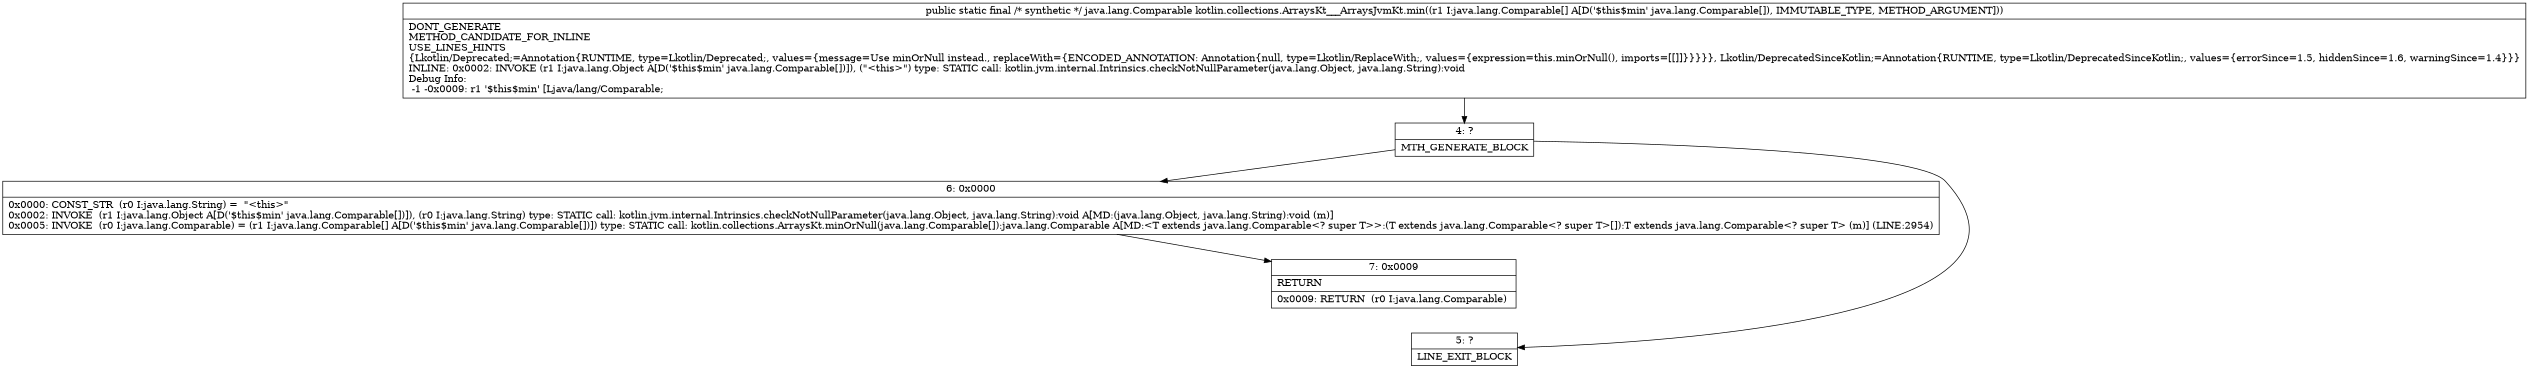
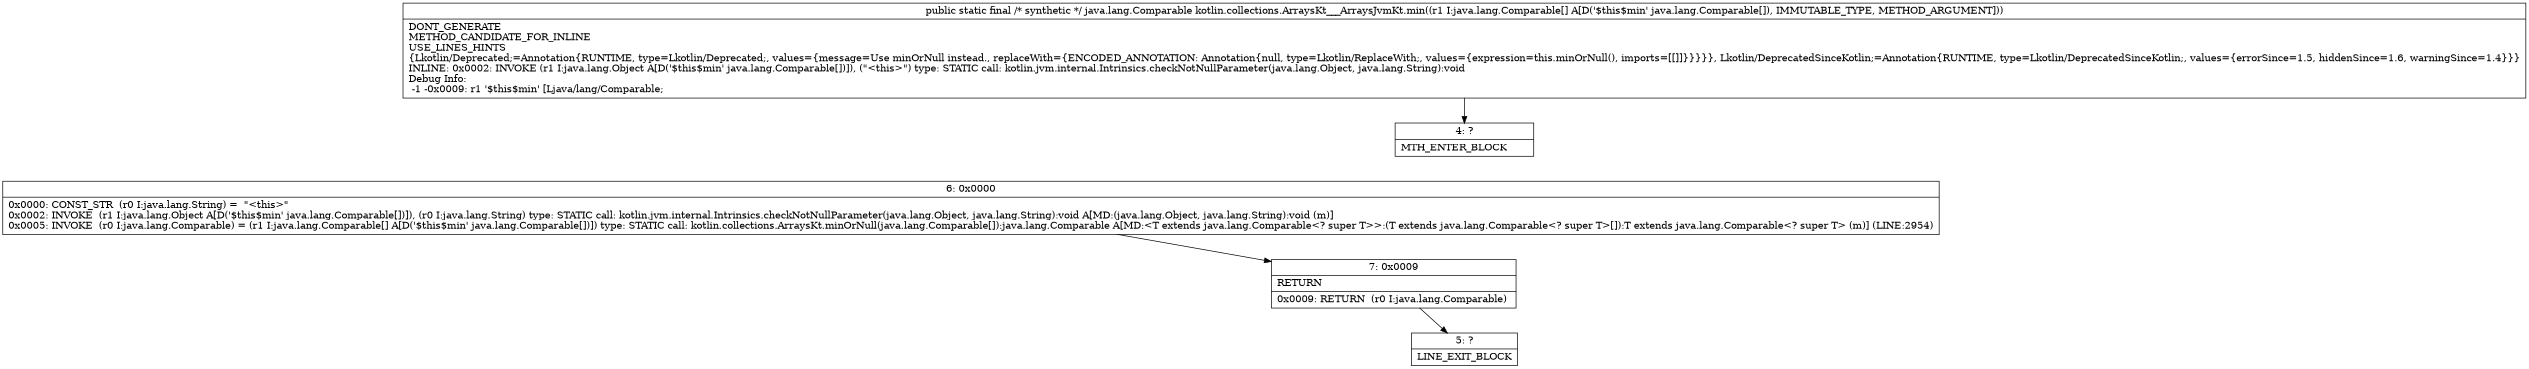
node "4: ?": text "MTH_GENERATE_BLOCK" -> "MTH_ENTER_BLOCK"
edge "4: ?" -> "6: 0x0000": removed
edge "4: ?" -> "5: ?": now "7: 0x0009" -> "5: ?"
